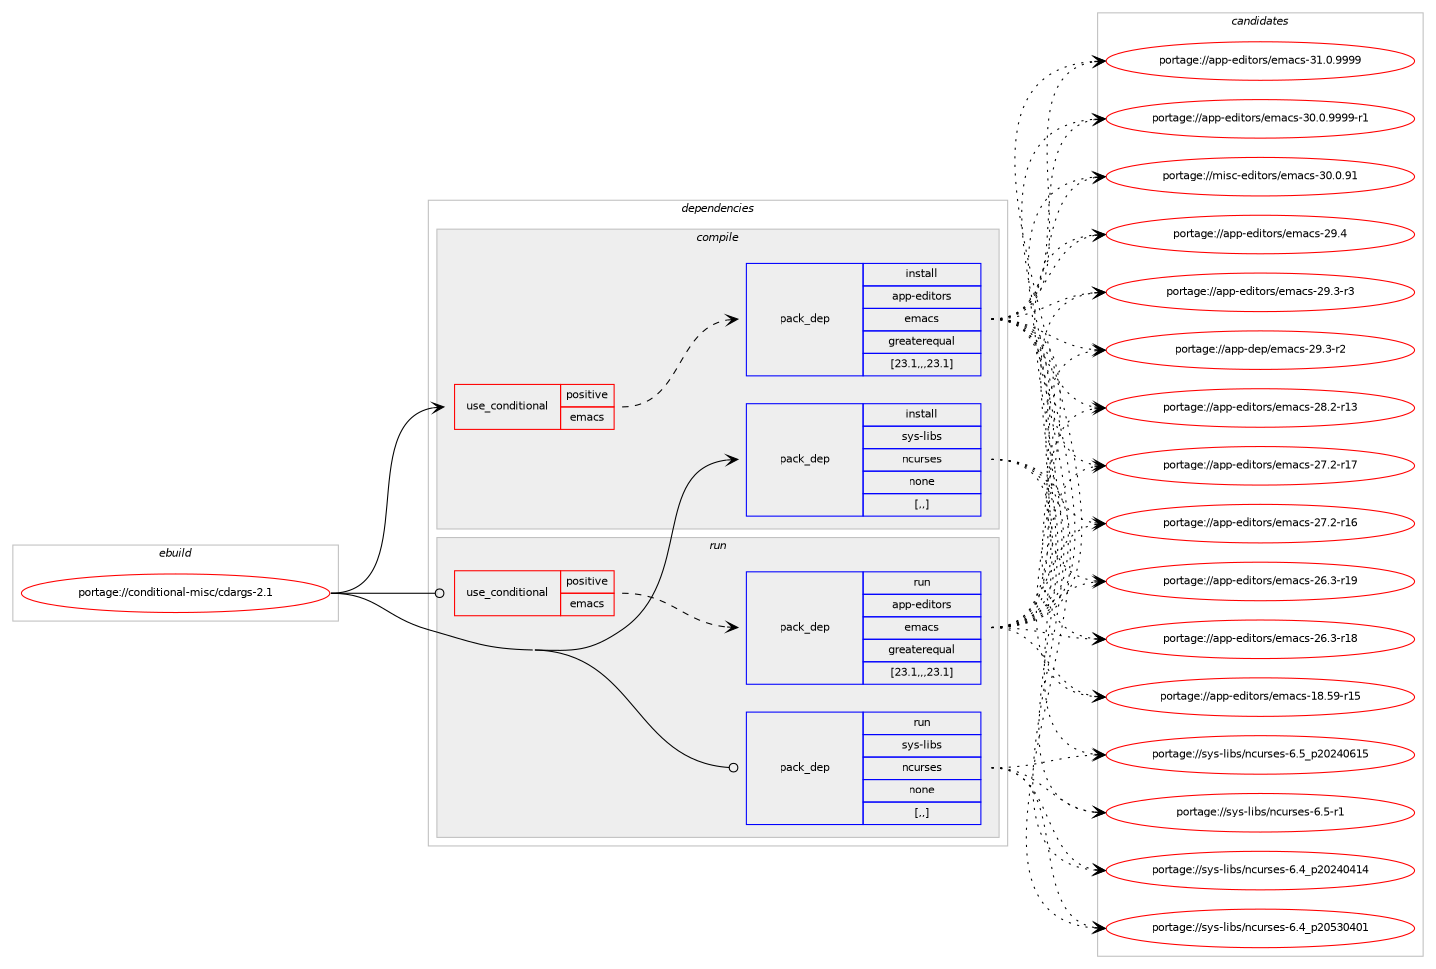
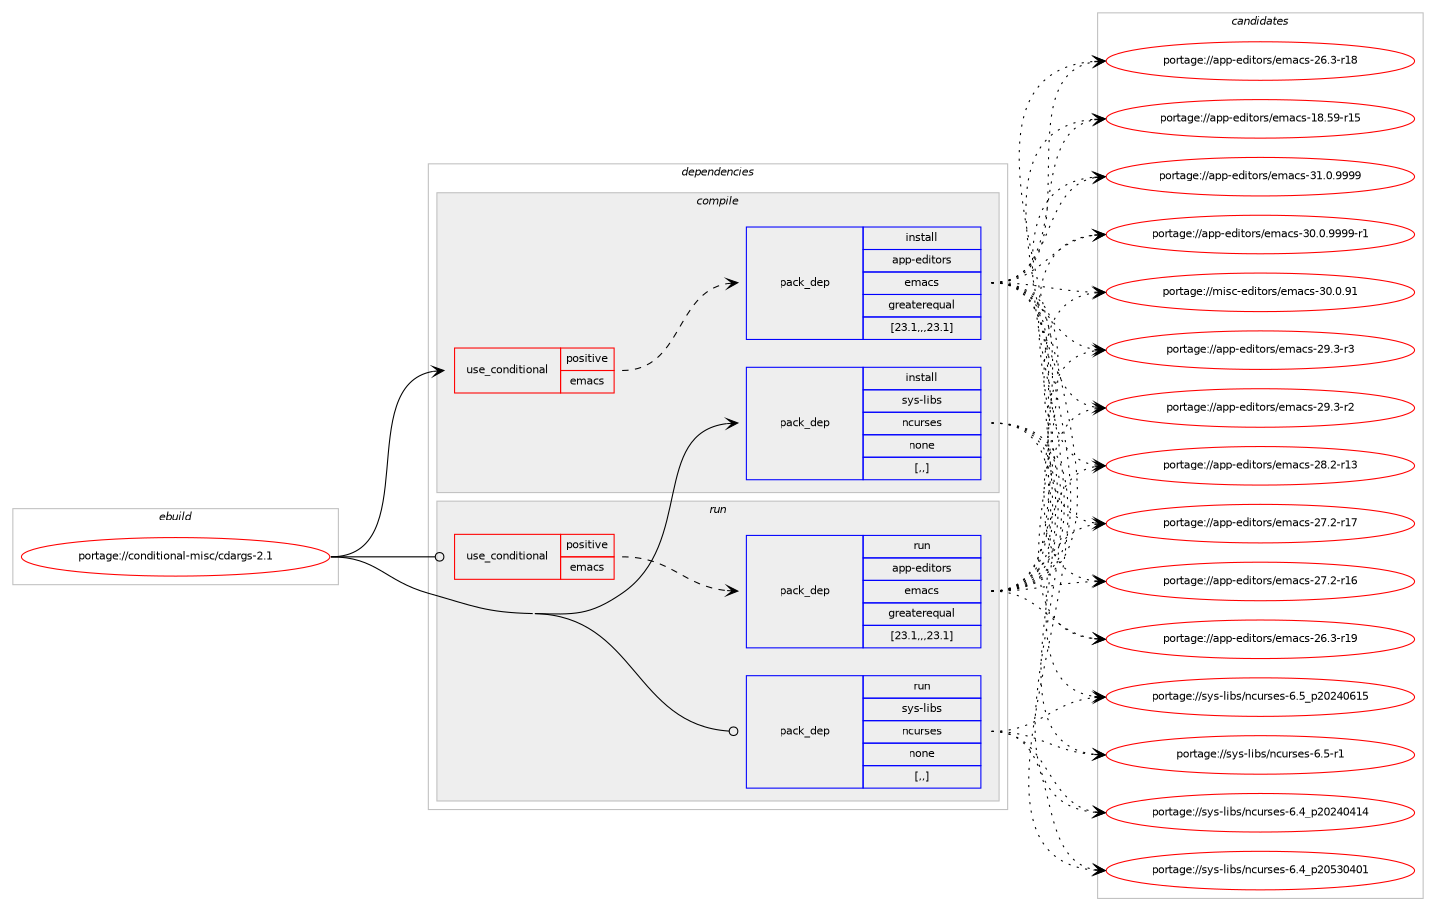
node "portage://app-editors/emacs-29.4": removed
node "portage://app-dep/emacs-29.3-r2": label "portage://app-dep/emacs-29.3-r2" -> "portage://app-editors/emacs-29.3-r2"
